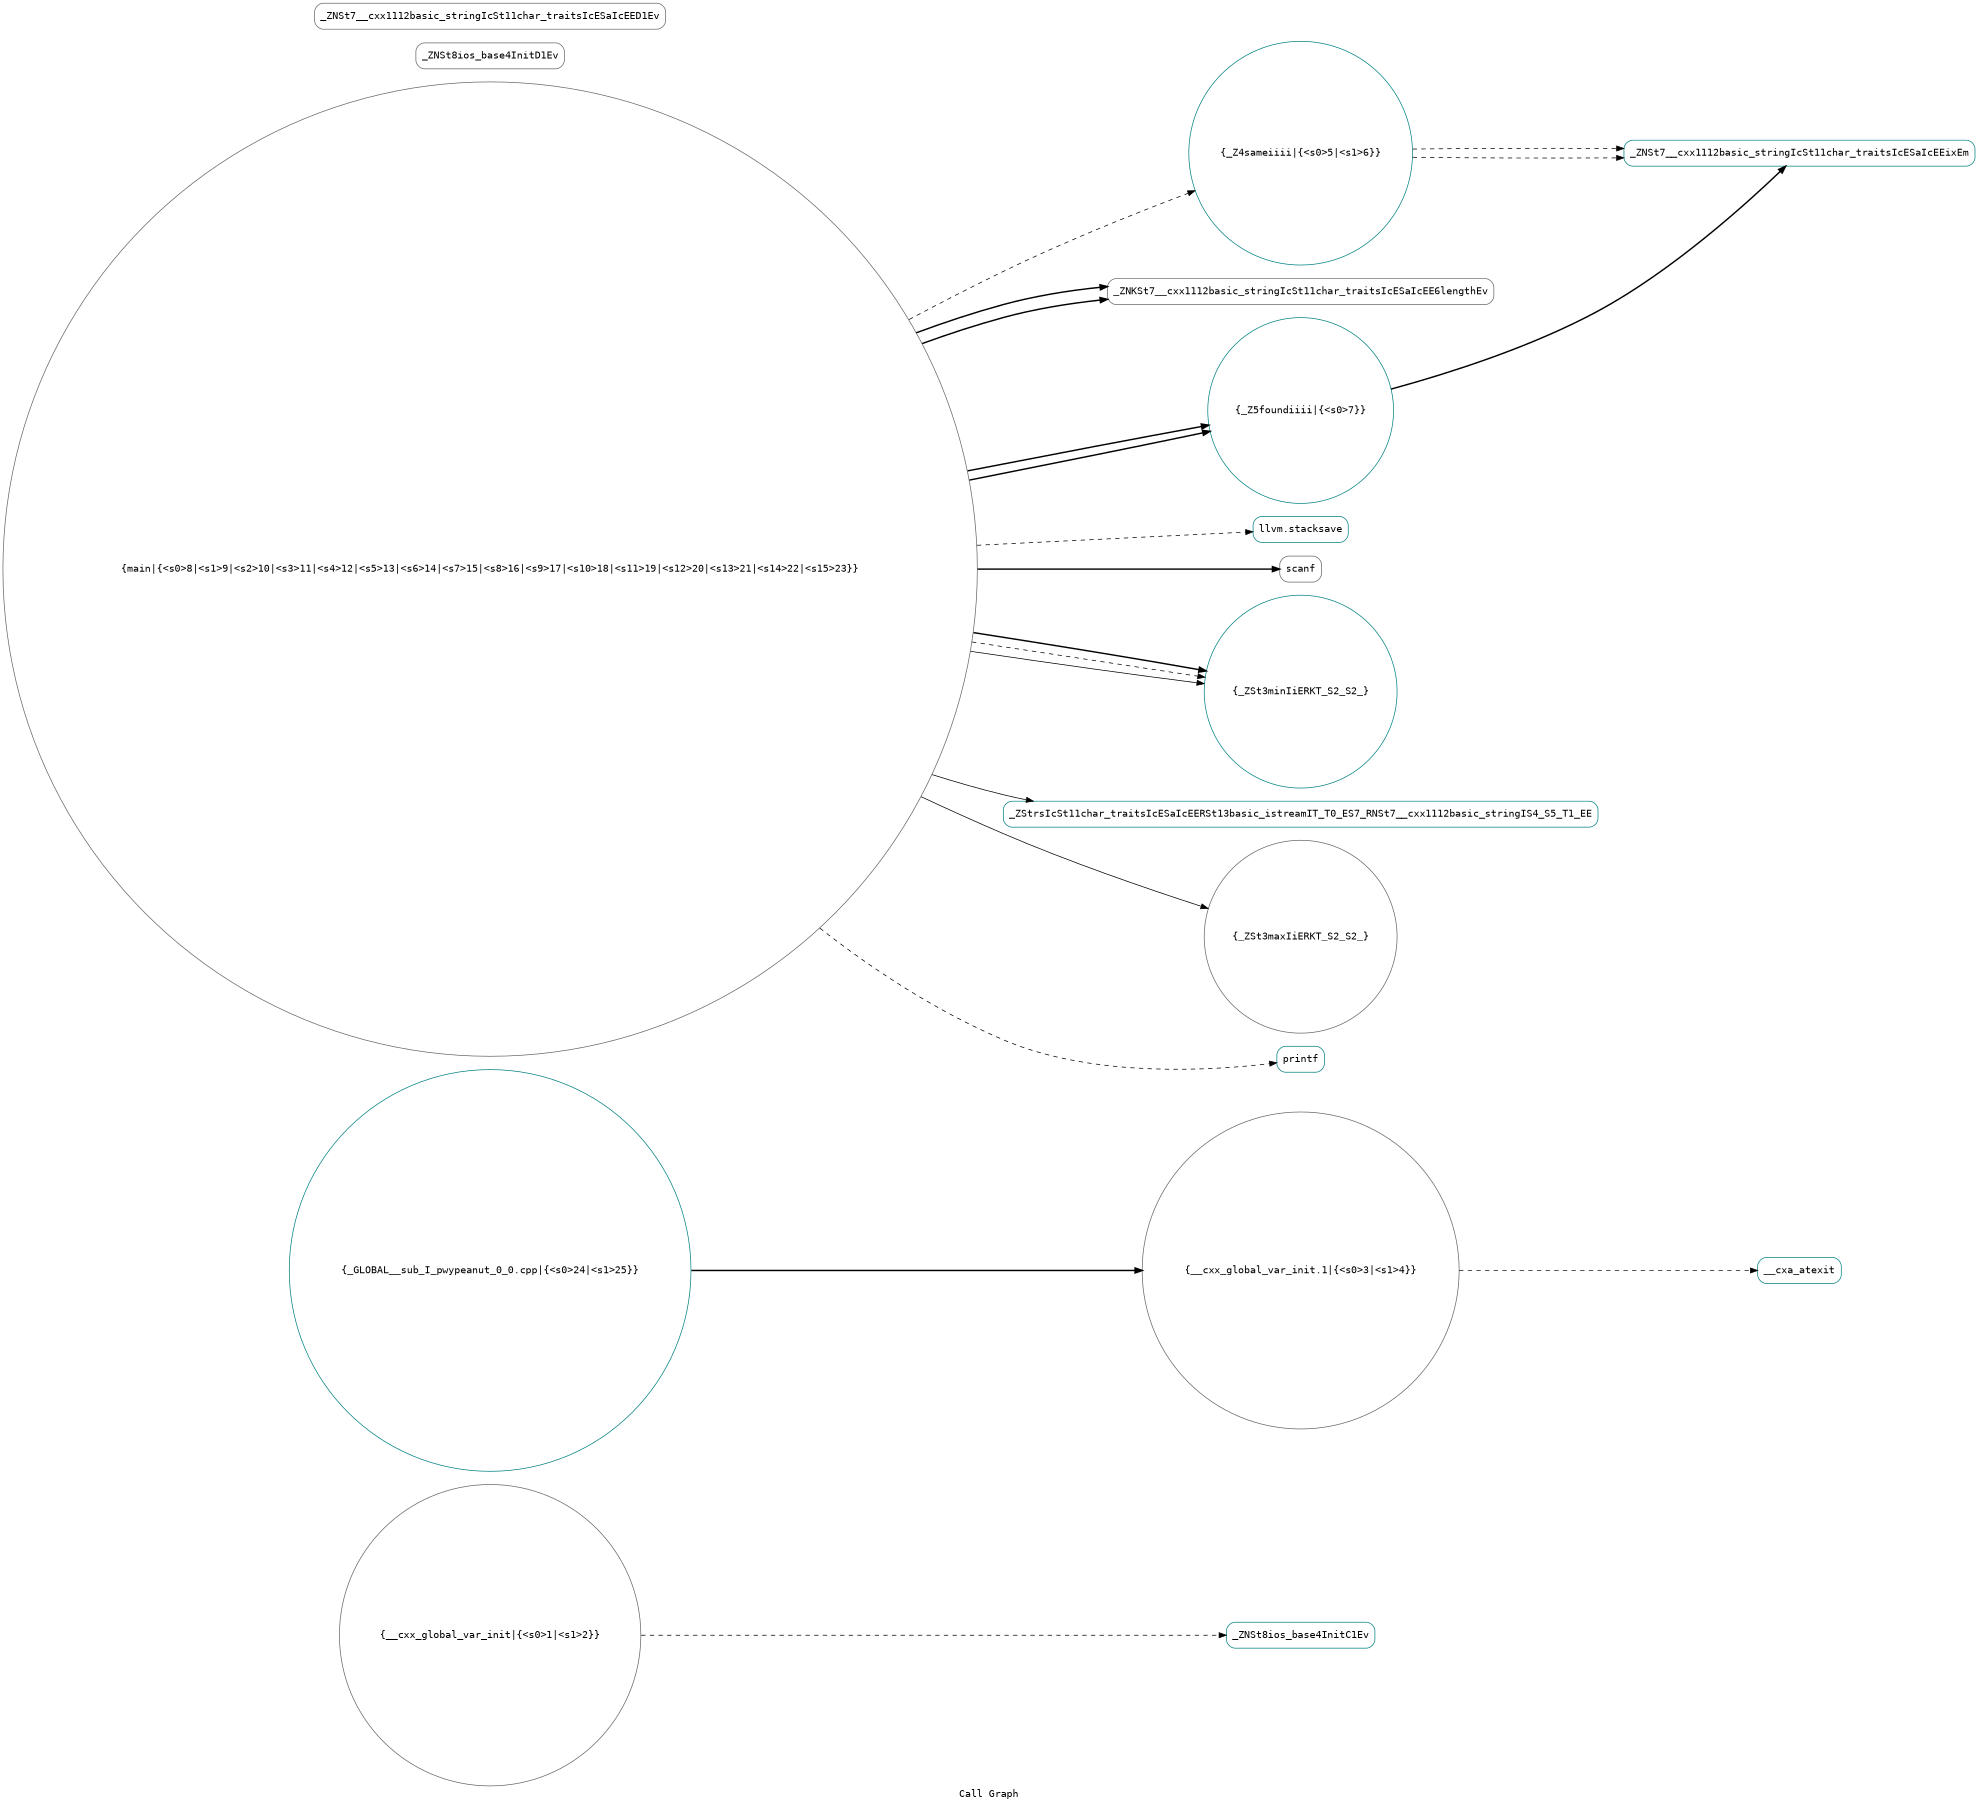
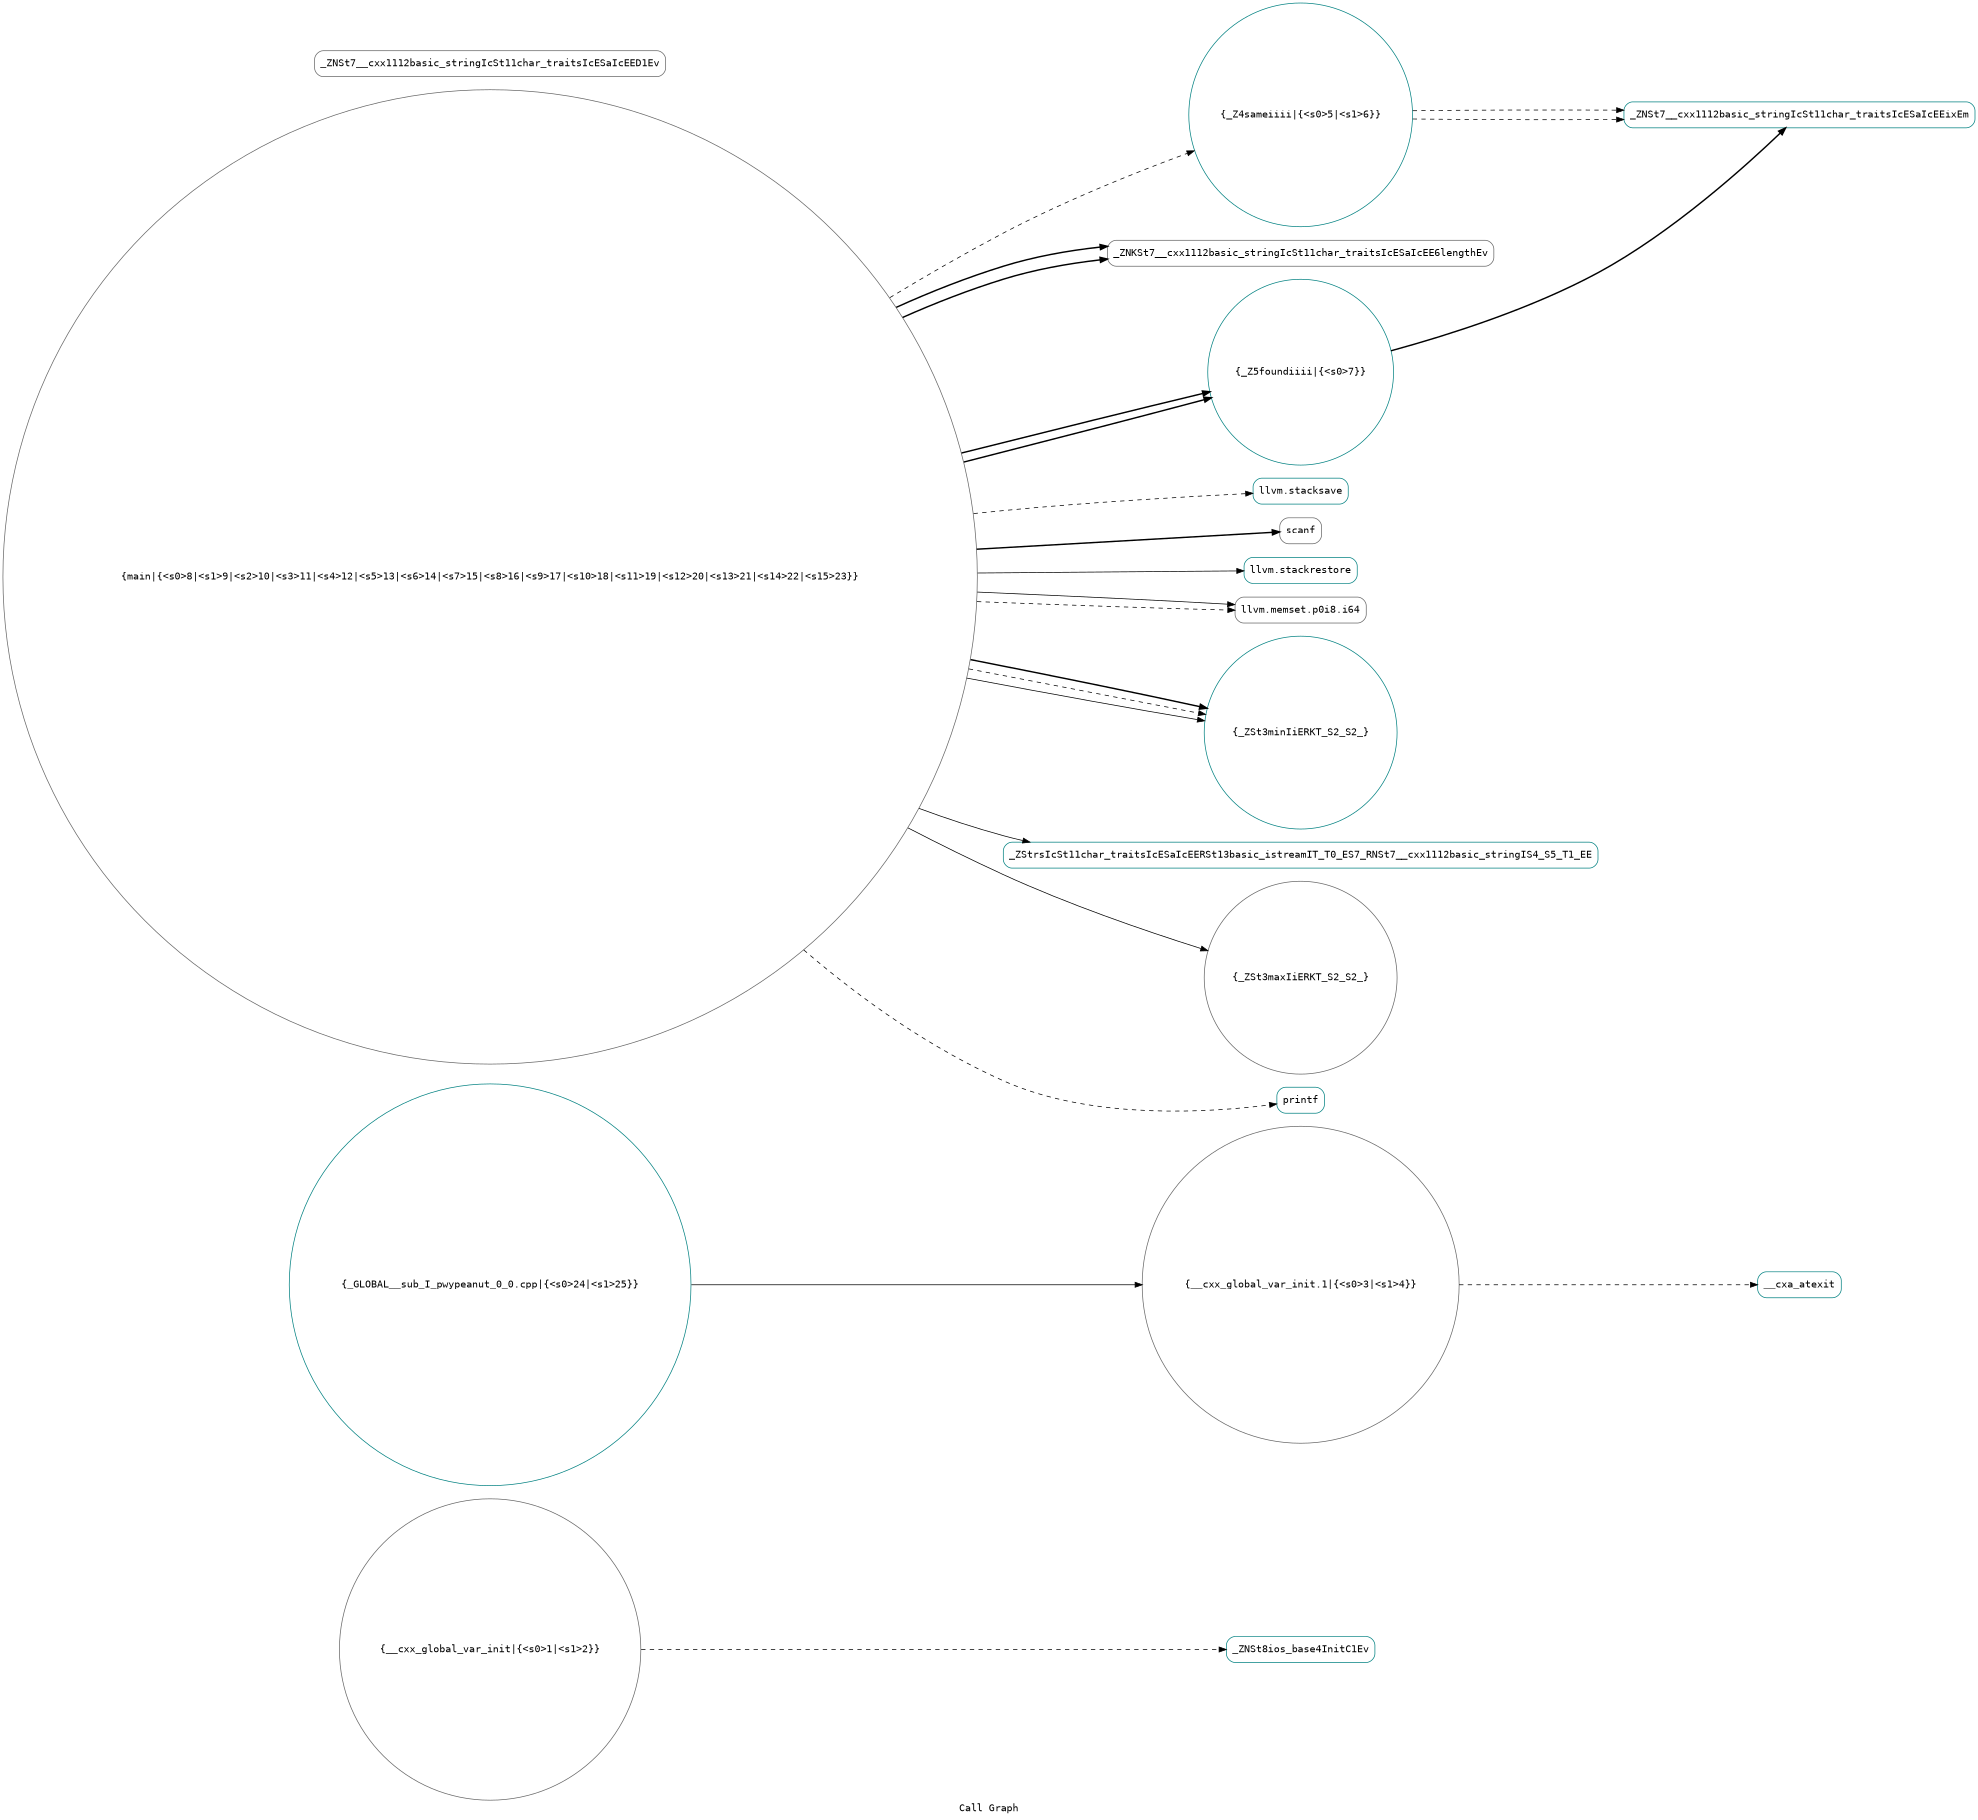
node "_ZNSt8ios_base4InitD1Ev": removed
node "llvm.stackrestore": added
node "llvm.memset.p0i8.i64": added
edge "{_GLOBAL__sub_I_pwypeanut_0_0.cpp|{<s0>24|<s1>25}}" -> "{__cxx_global_var_init.1|{<s0>3|<s1>4}}": style bold -> solid
